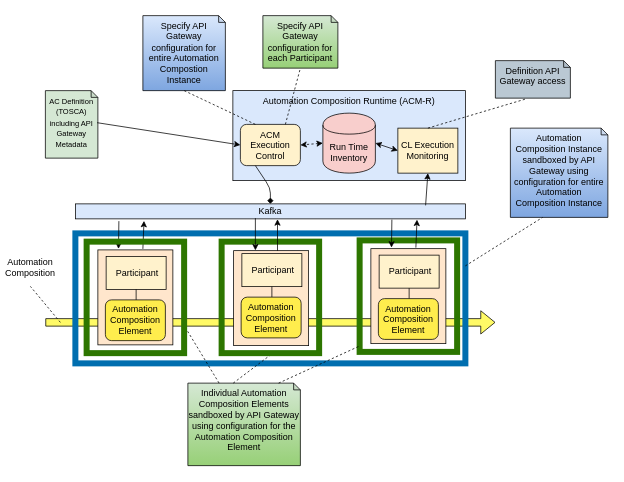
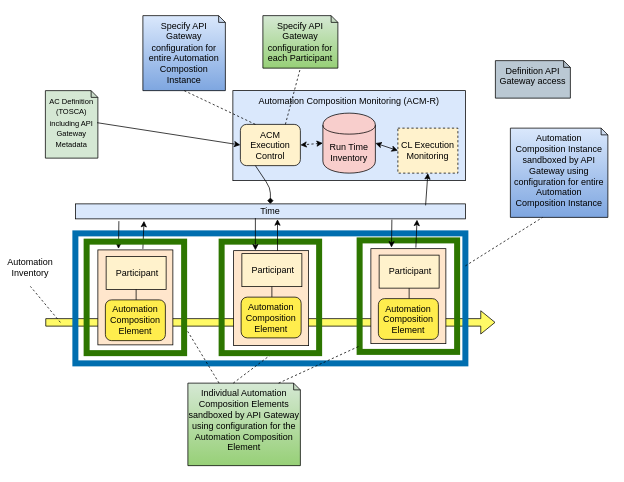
node "Automation Composition Runtime (ACM-R)": label "Automation Composition Runtime (ACM-R)" -> "Automation Composition Monitoring (ACM-R)"
edge "Definition API Gateway access" -- "CL Execution Monitoring": removed
node "CL Execution Monitoring": style solid -> dashed
node "Kafka": label "Kafka" -> "Time"
node "Automation Composition": label "Automation Composition" -> "Automation Inventory"
